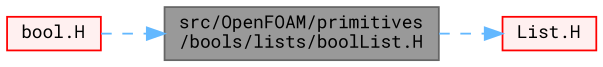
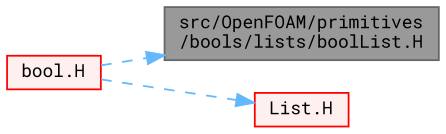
edge "src/OpenFOAM/primitives /bools/lists/boolList.H" -> "List.H": now "bool.H" -> "List.H"
